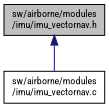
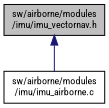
node "sw/airborne/modules /imu/imu_vectornav.c": label "sw/airborne/modules /imu/imu_vectornav.c" -> "sw/airborne/modules /imu/imu_airborne.c"
